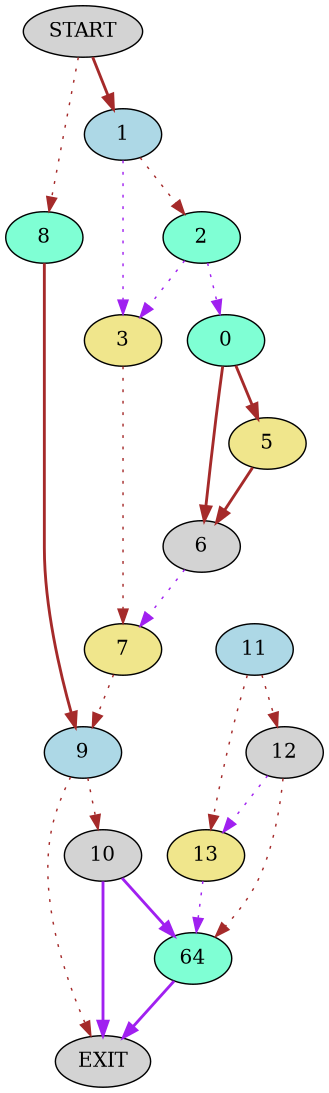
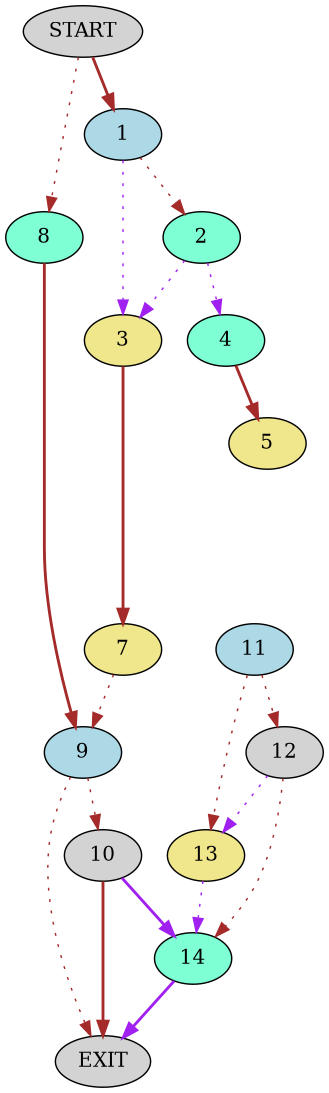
node "0": label "0" -> "4"
edge "3" -> "7": style dotted -> bold
node "6": removed
edge "10" -> "EXIT": color purple -> brown
node "64": label "64" -> "14"
